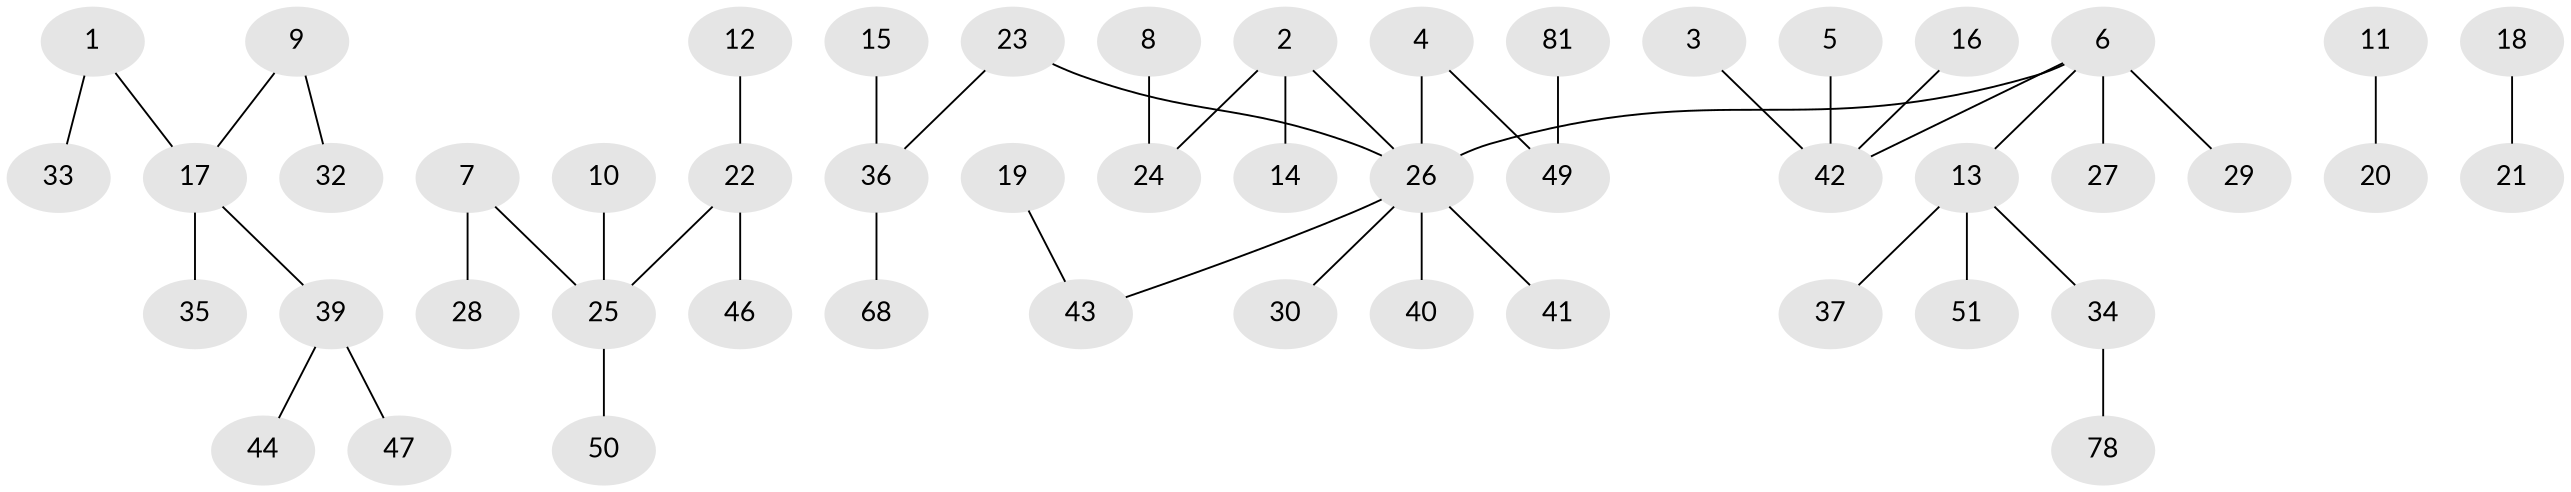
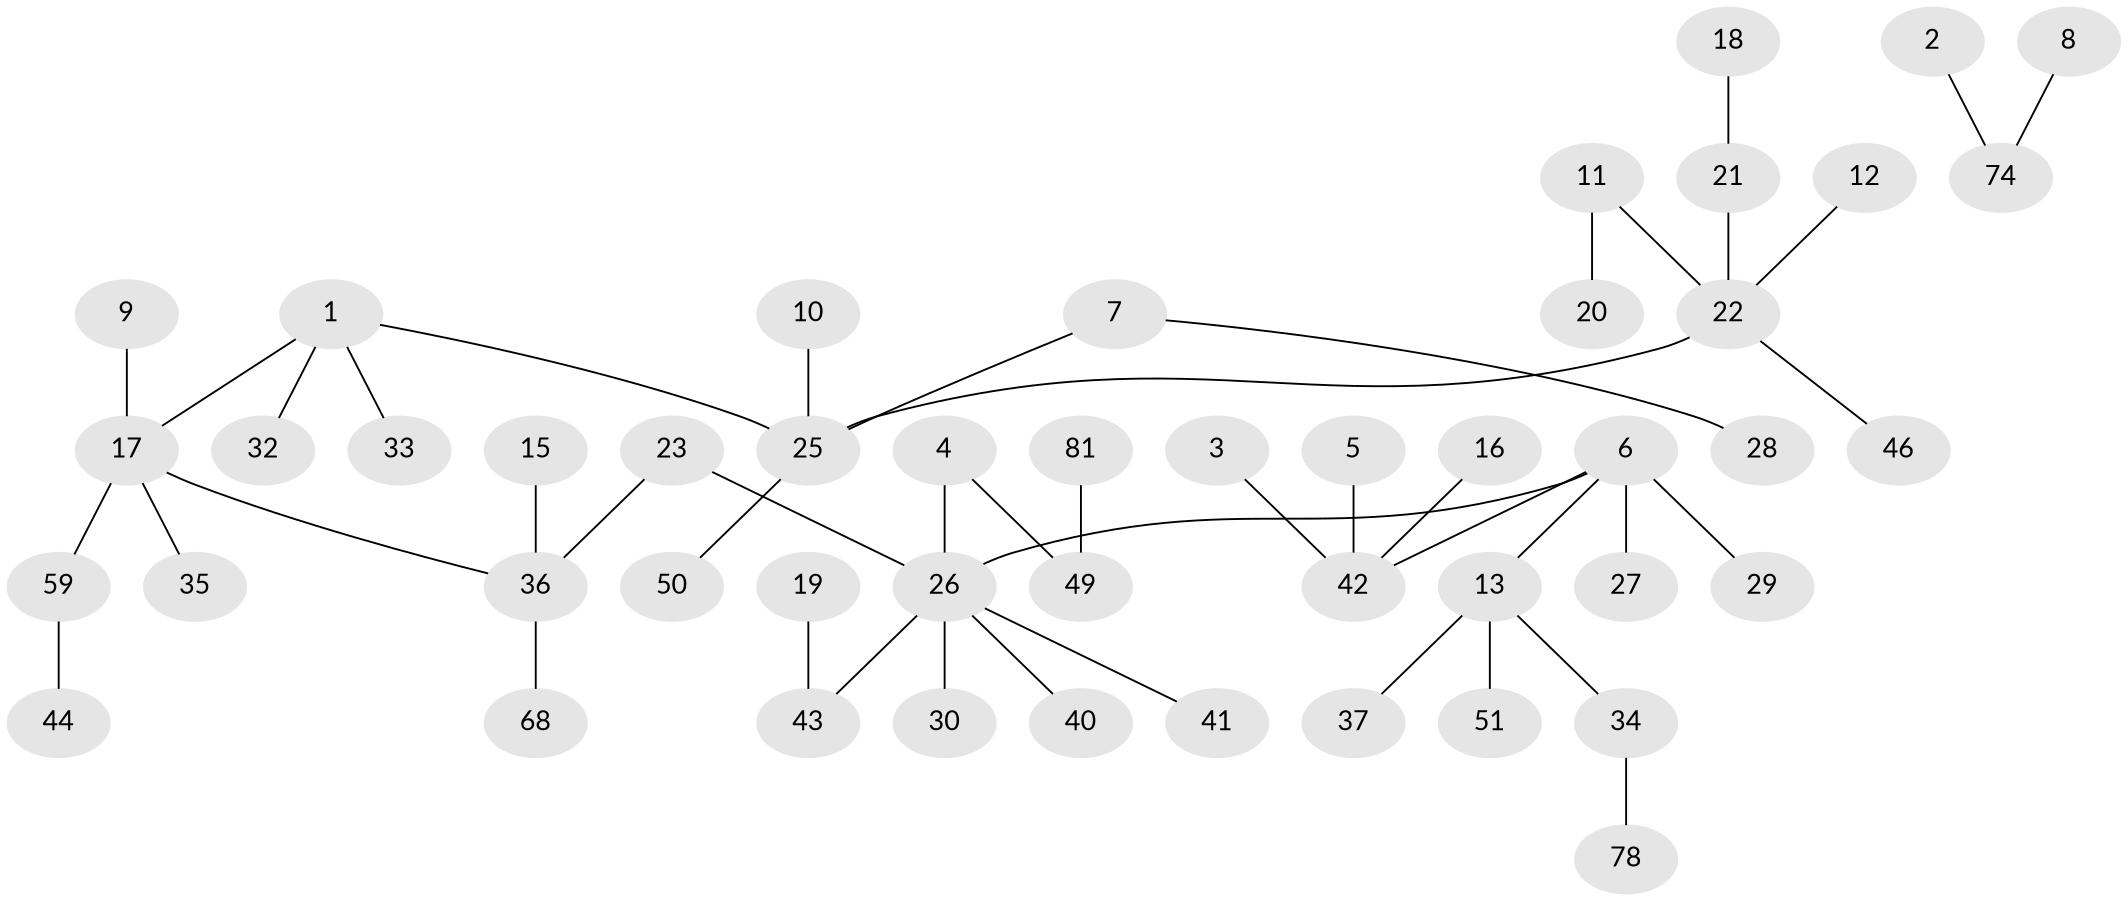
edge "9" -- "32": now "1" -- "32"
edge "2" -- "26": removed
node "24": label "24" -> "74"
node "14": removed
edge "11" -- "22": added
edge "21" -- "22": added
node "39": label "39" -> "59"
edge "1" -- "25": added
node "47": removed
edge "17" -- "36": added
